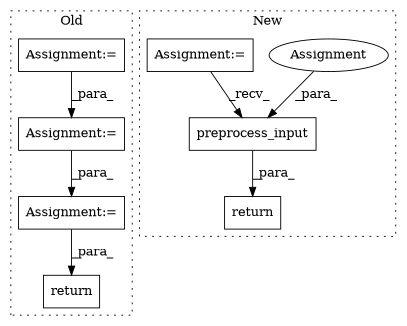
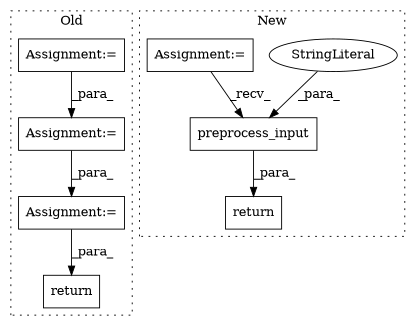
node "Assignment": label "Assignment" -> "StringLiteral"
